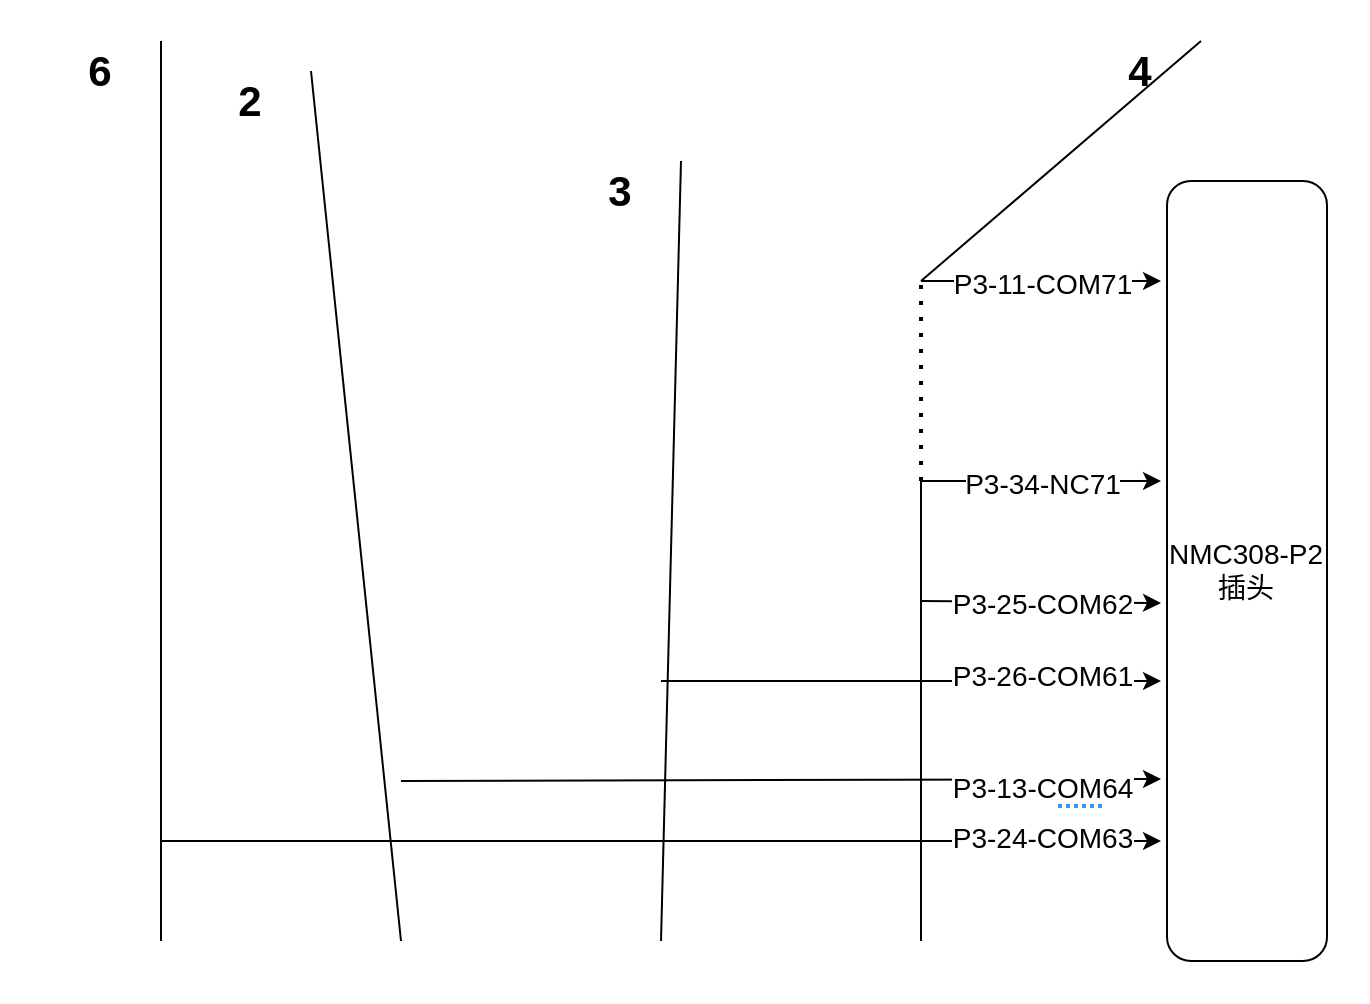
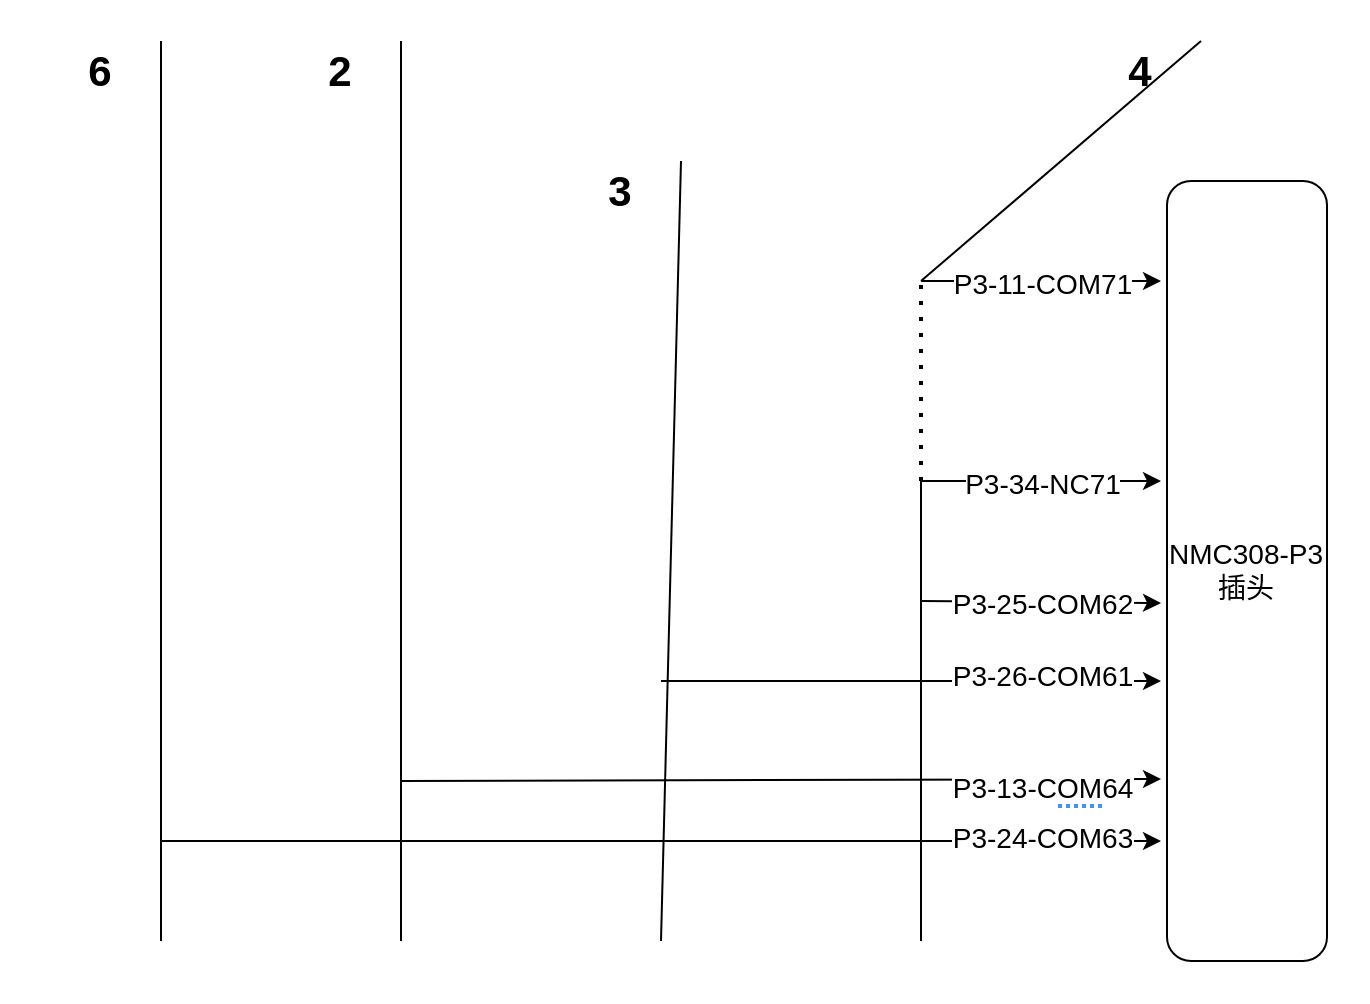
node "2": moved (251, 101) -> (341, 71)
node "NMC308-P2插头": label "NMC308-P2插头" -> "NMC308-P3插头"
